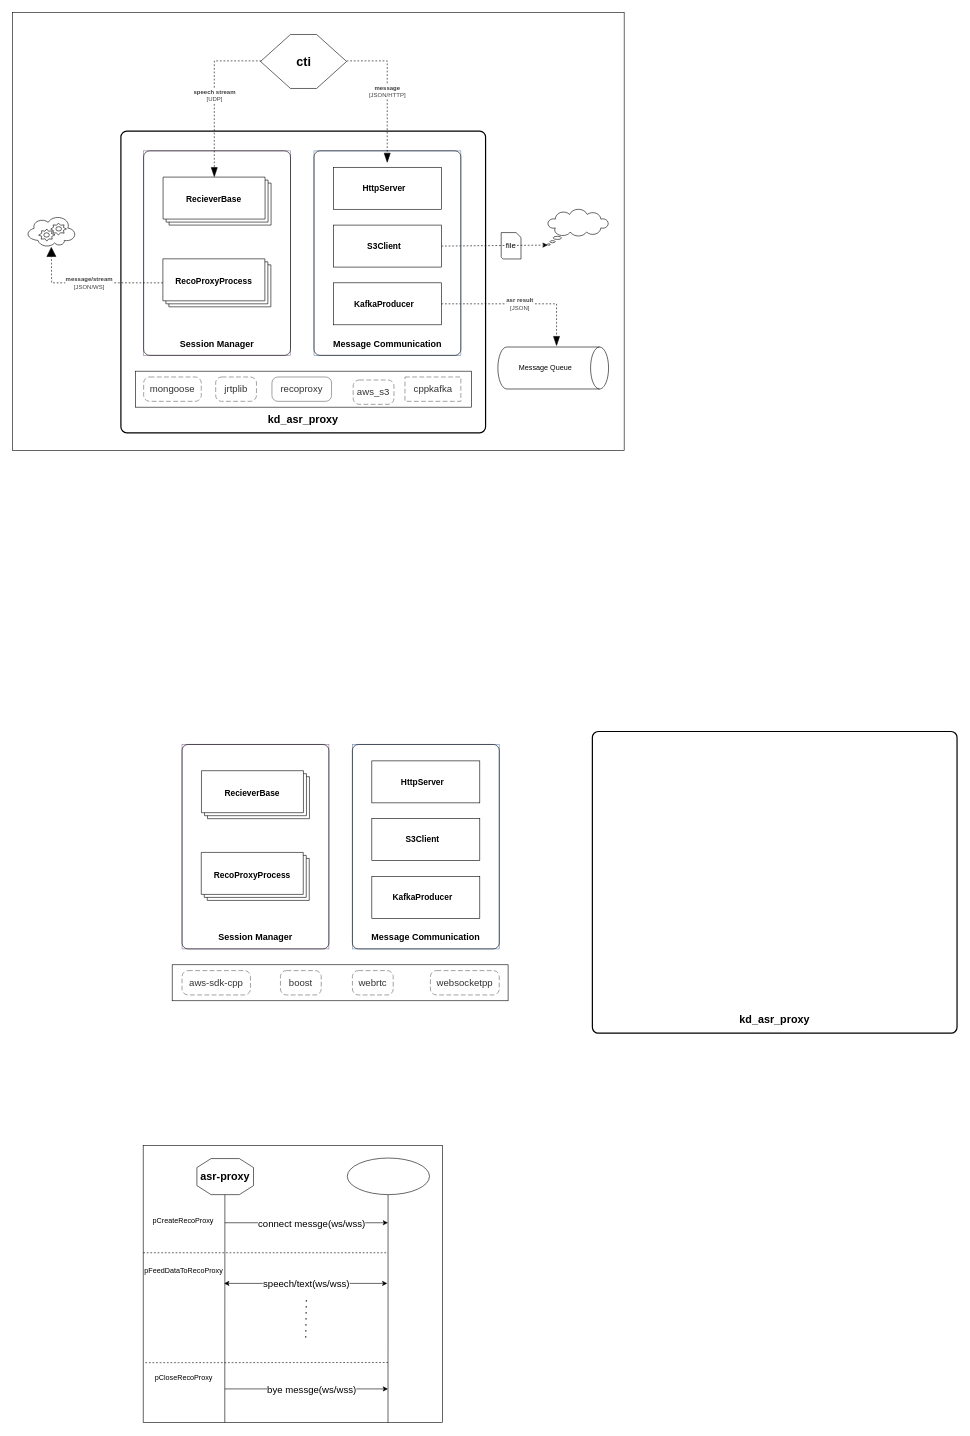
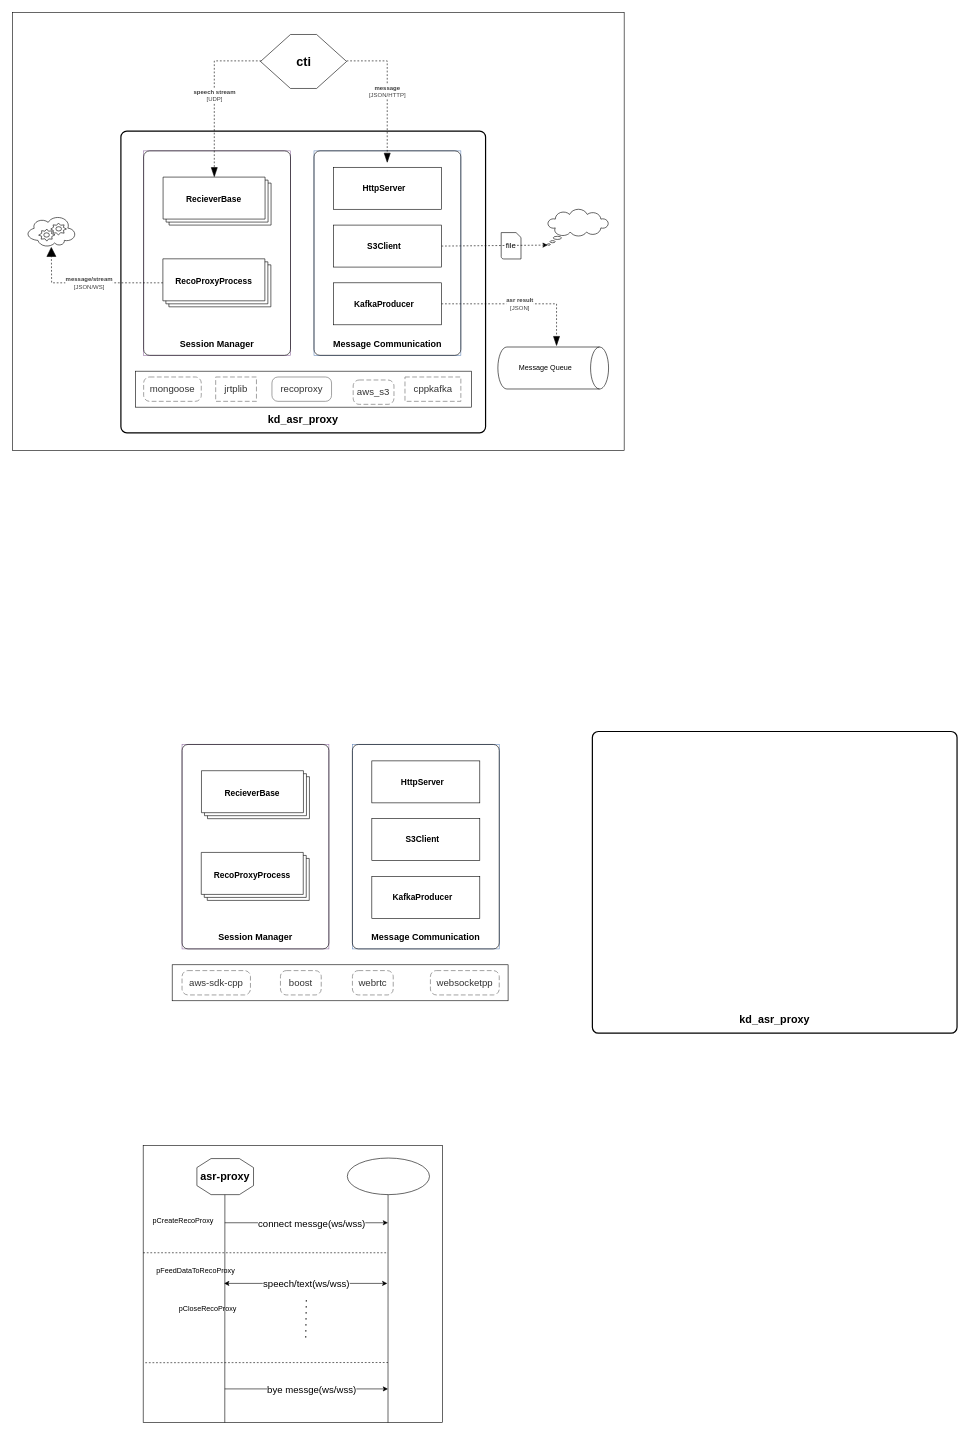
node "jrtplib": shape rounded rectangle -> rectangle
node "pFeedDataToRecoProxy": moved (184, 1271) -> (196, 1271)
node "pCloseRecoProxy": moved (184, 1378) -> (208, 1309)
